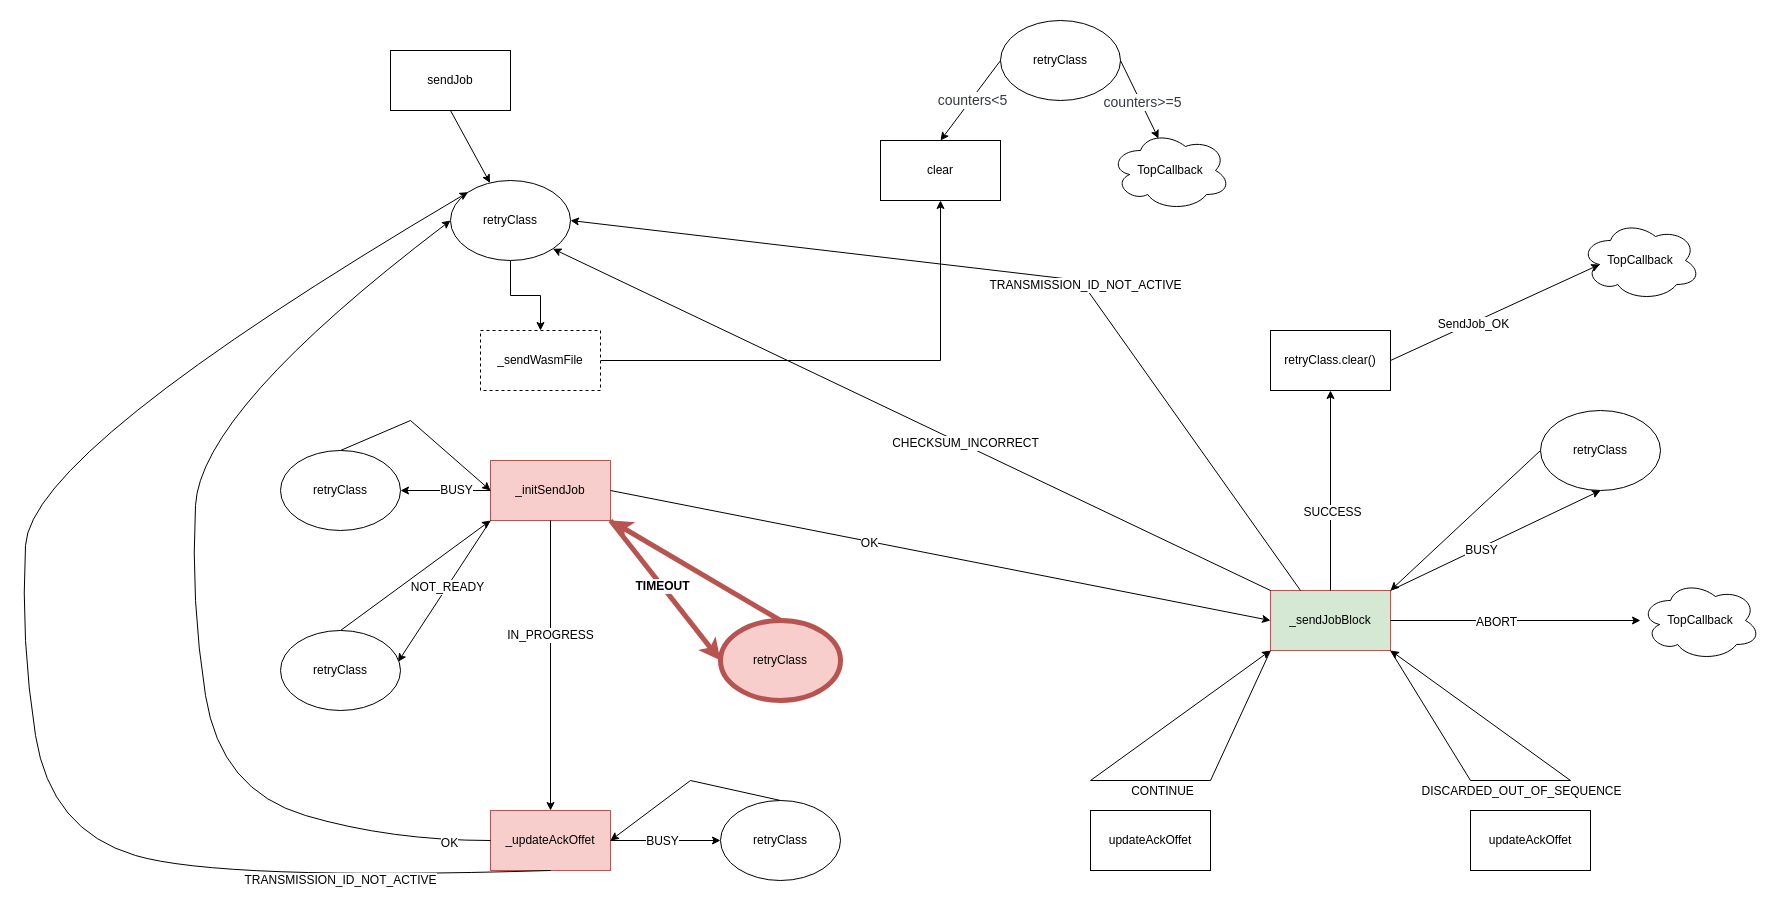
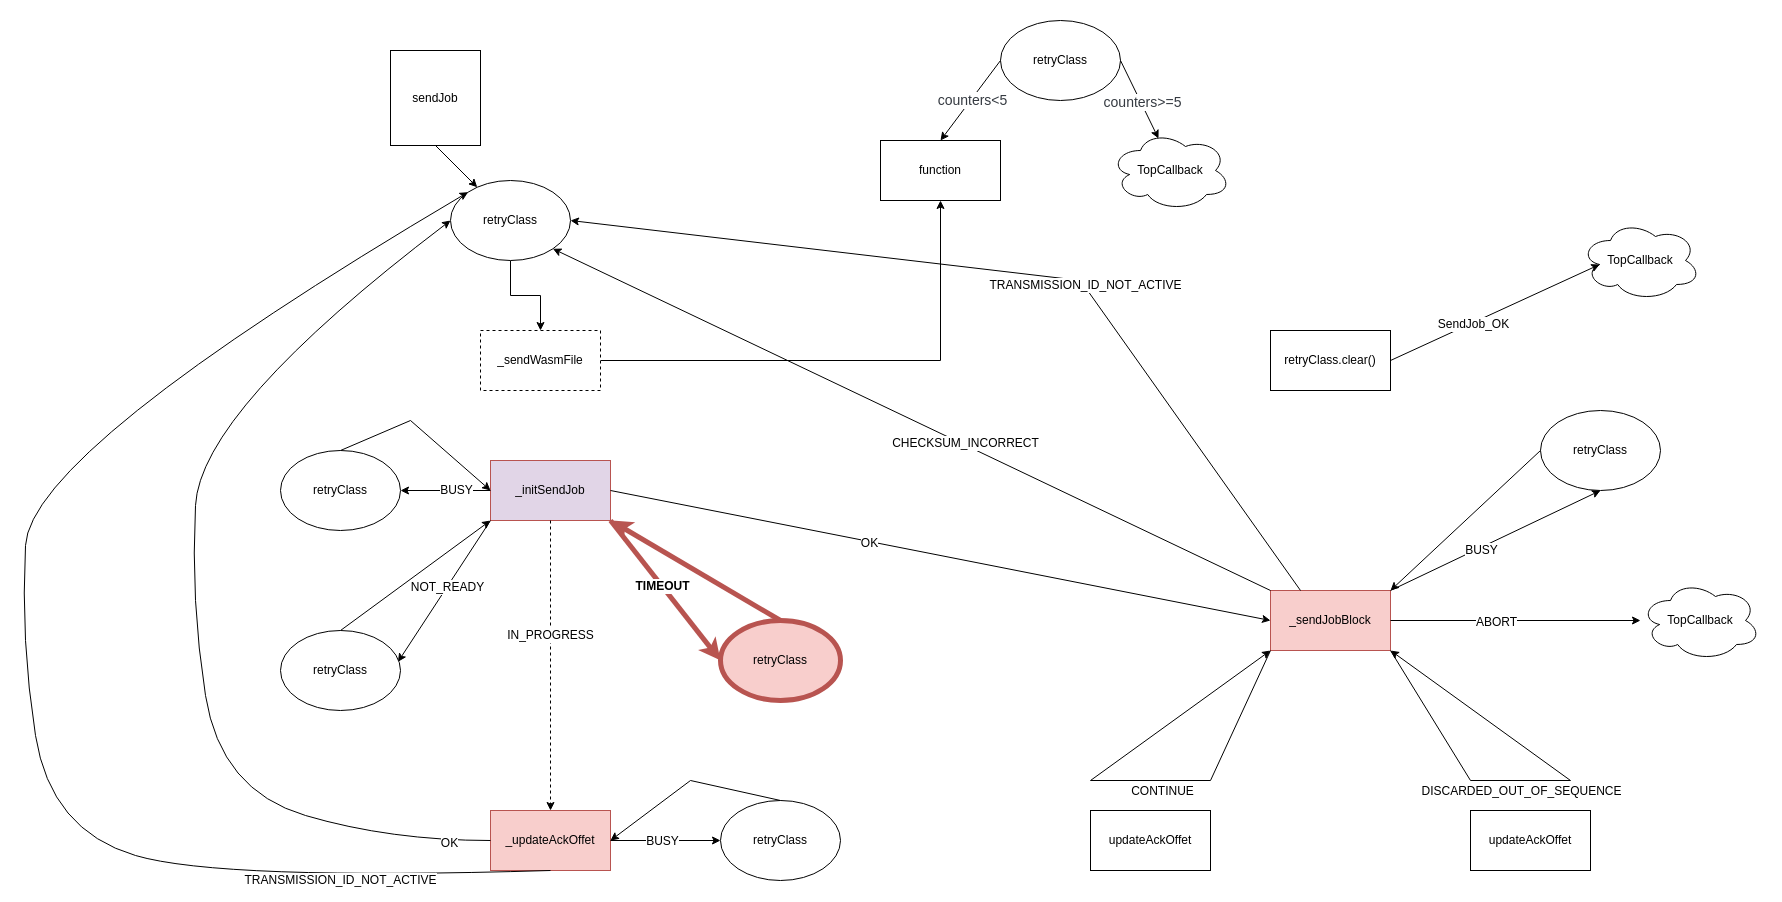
node "sendJob": size 120x60 -> 90x95
node "clear": label "clear" -> "function"
node "_initSendJob": fillcolor #f8cecc -> #e1d5e7
edge "_sendJobBlock" -> "retryClass.clear()": removed, label "SUCCESS"
node "_sendJobBlock": fillcolor #d5e8d4 -> #f8cecc
edge "_initSendJob" -> "_updateAckOffet": style solid -> dashed
